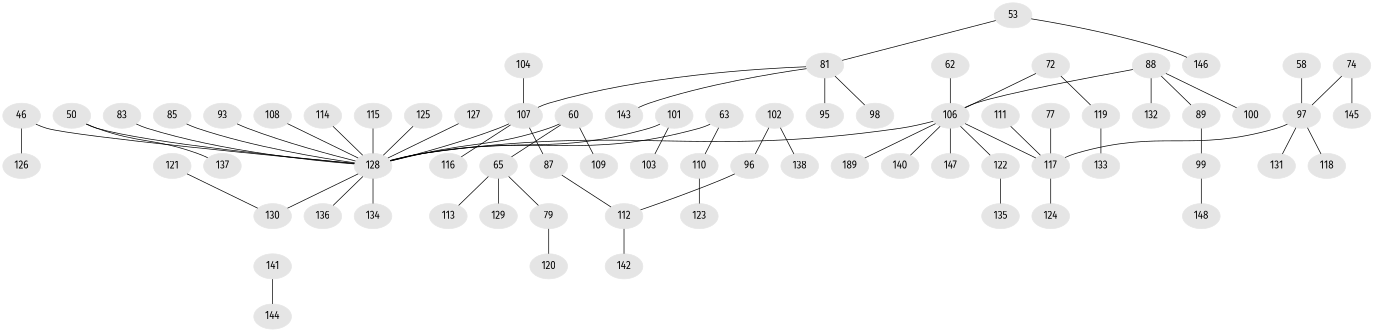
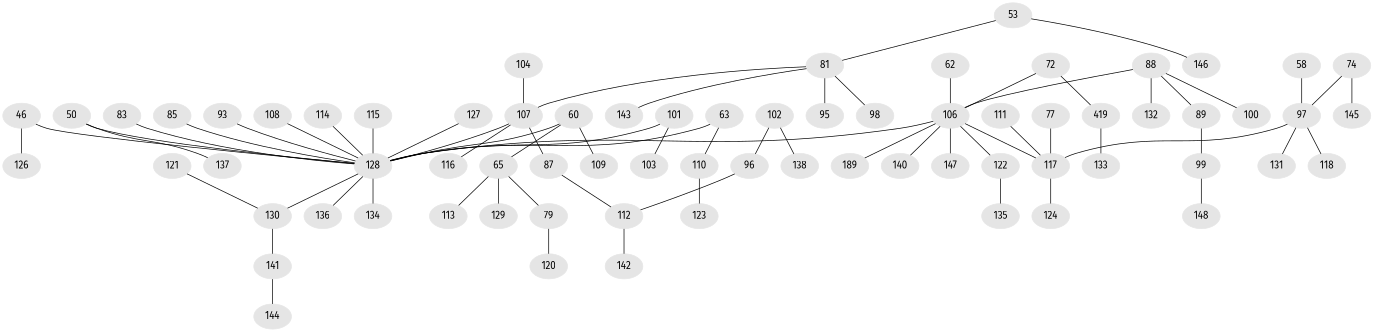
node "125": removed
node "119": label "119" -> "419"
edge "130" -- "141": added
